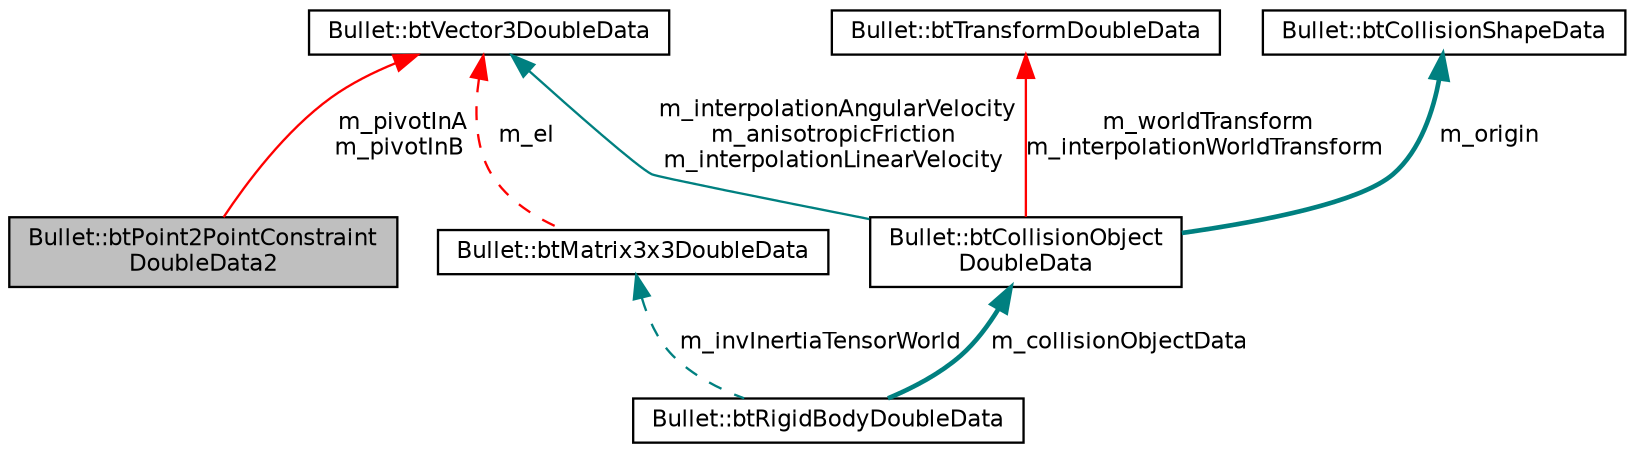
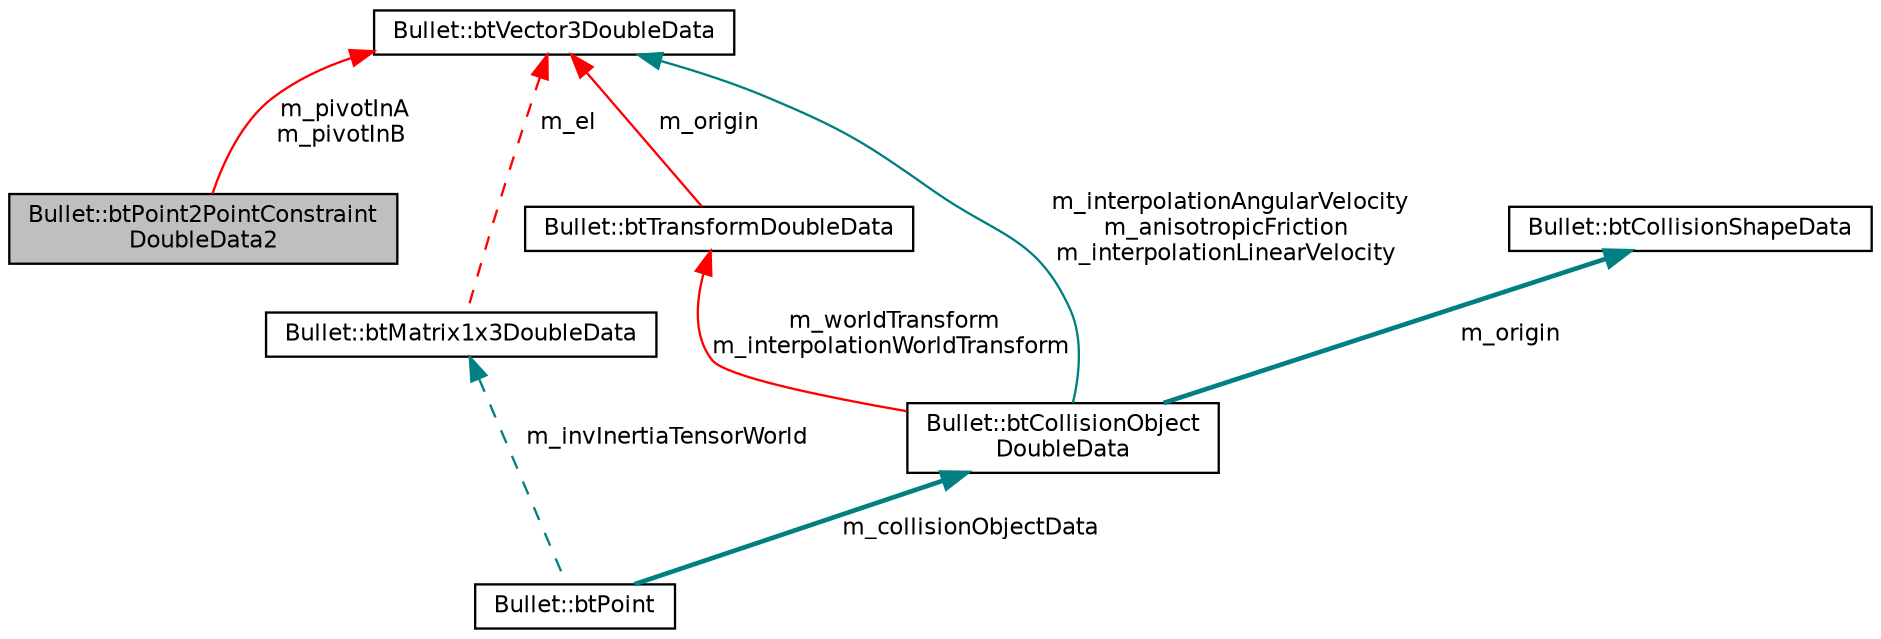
edge "Bullet::btTransformDoubleData" -> "Bullet::btVector3DoubleData": added, label "m_origin"
node "Bullet::btMatrix3x3DoubleData": label "Bullet::btMatrix3x3DoubleData" -> "Bullet::btMatrix1x3DoubleData"
node "Bullet::btRigidBodyDoubleData": label "Bullet::btRigidBodyDoubleData" -> "Bullet::btPoint"
